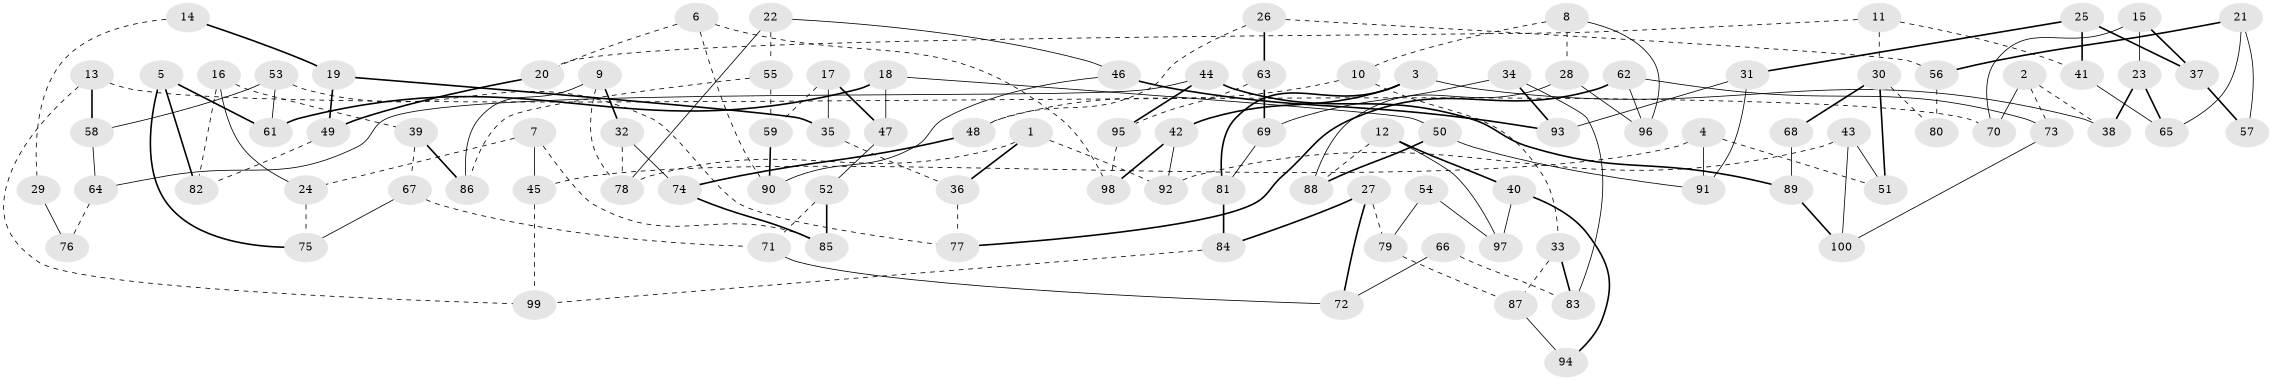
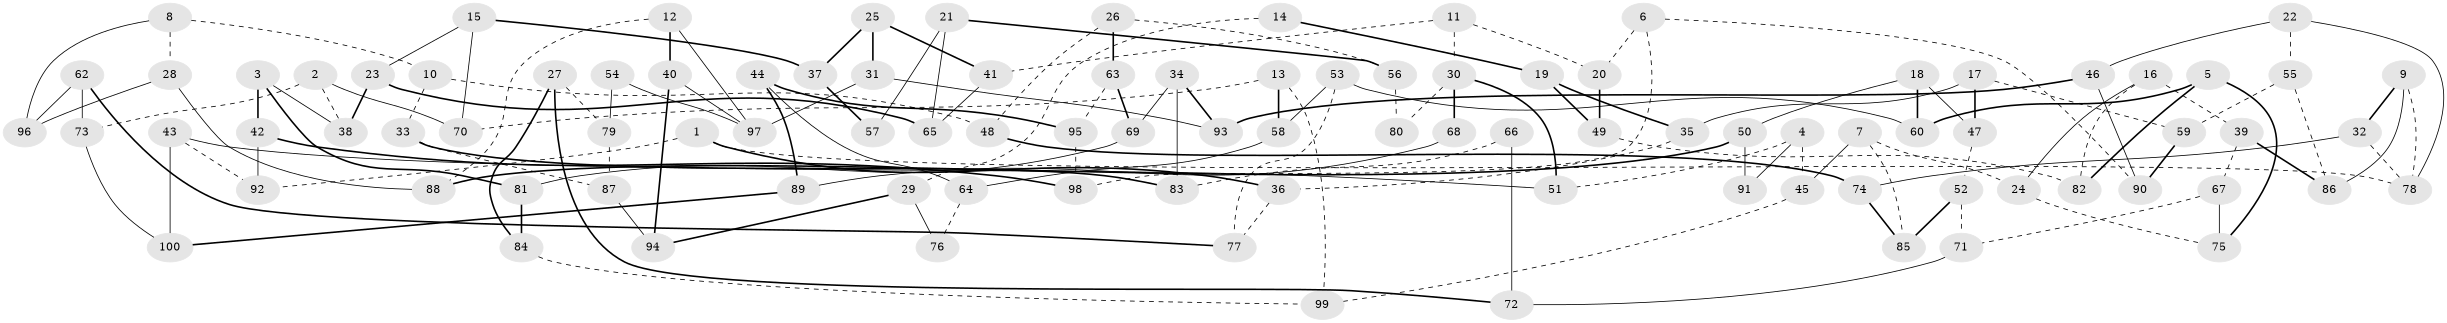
node "61": label "61" -> "60"
edge "31" -- "91": now "31" -- "97"
edge "47" -- "52": style solid -> dashed
edge "29" -- "94": added
